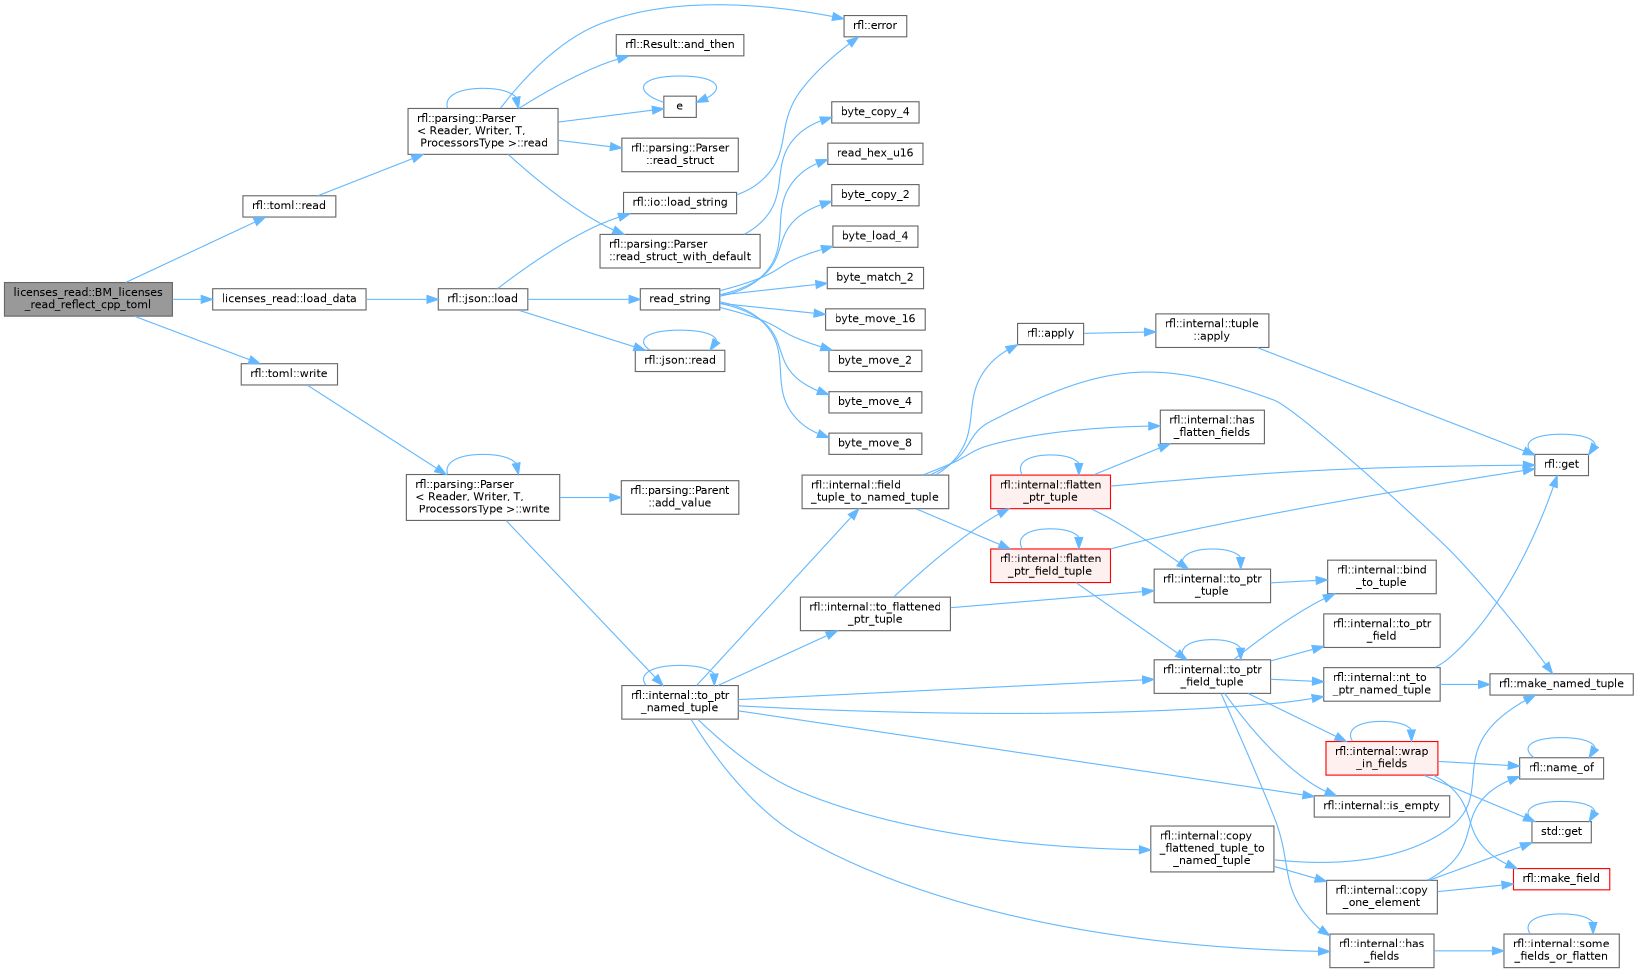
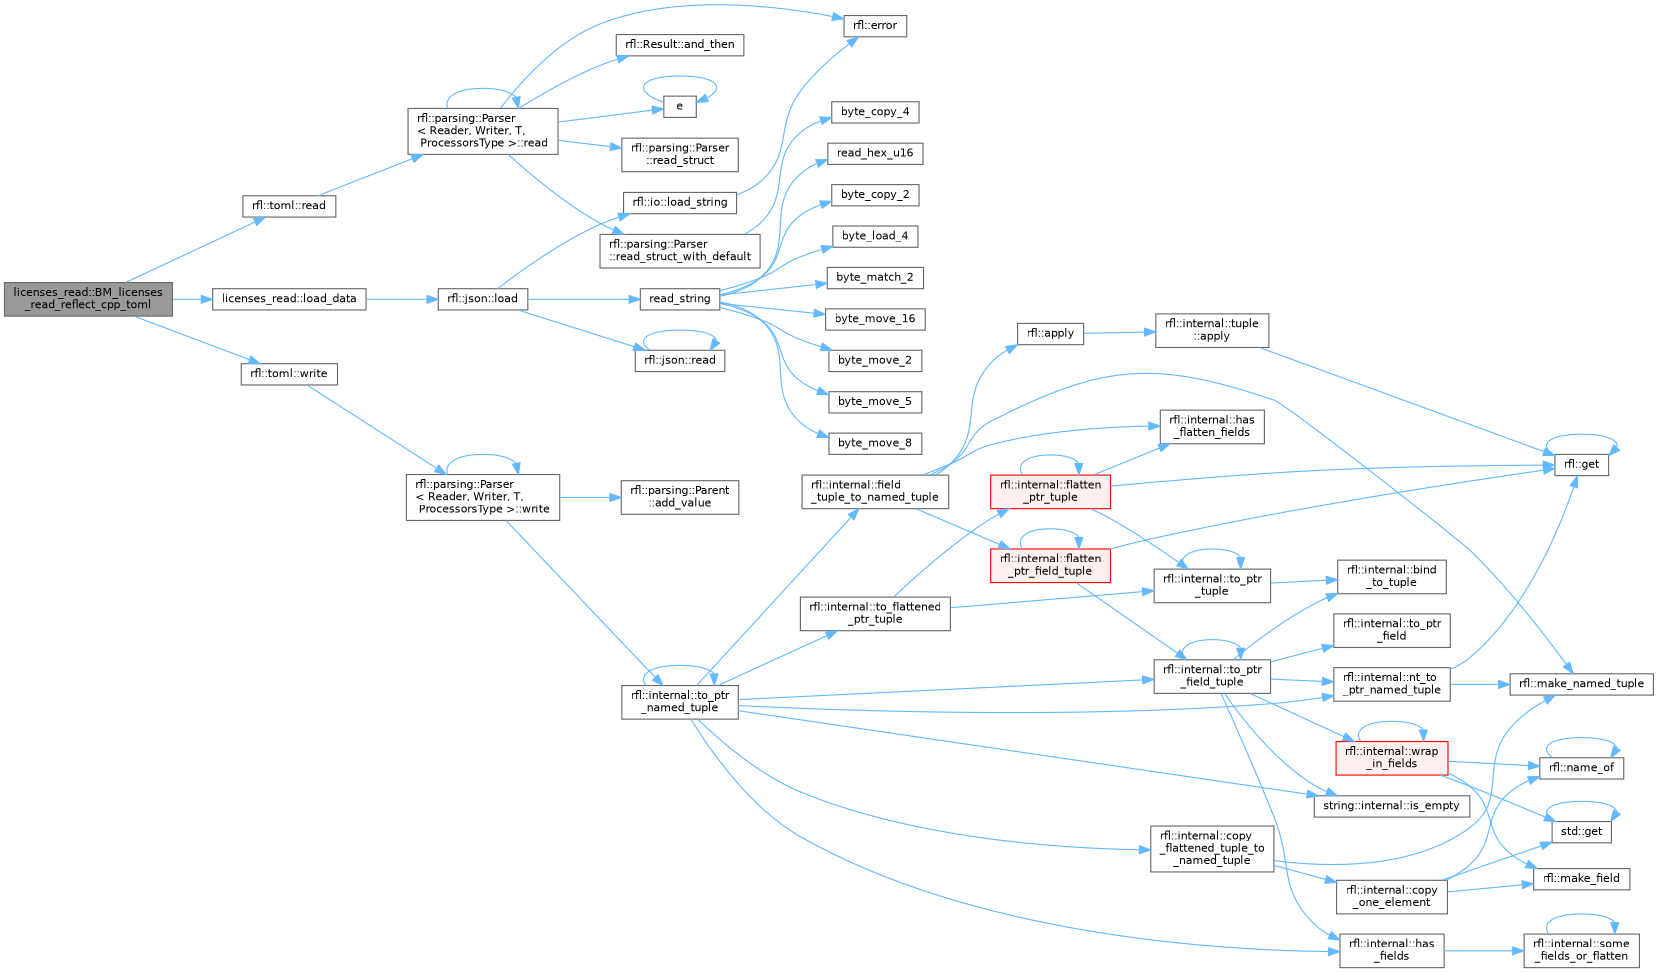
node "byte_move_4": label "byte_move_4" -> "byte_move_5"
node "rfl::internal::is_empty": label "rfl::internal::is_empty" -> "string::internal::is_empty"
node "rfl::make_field": color red -> grey40
